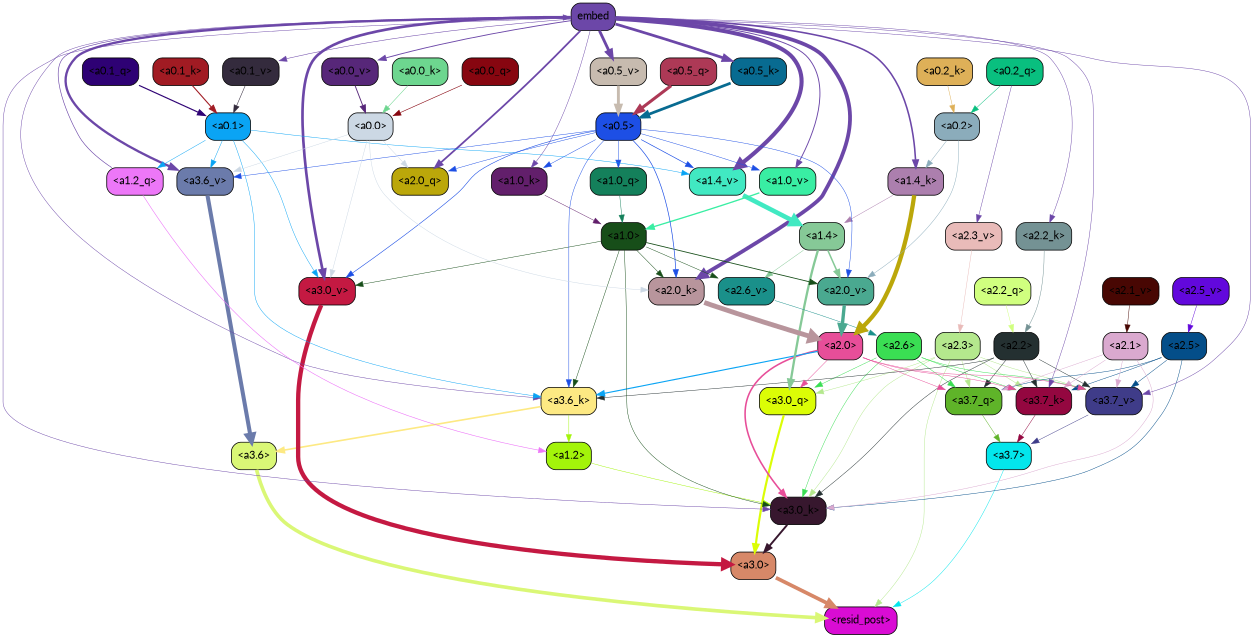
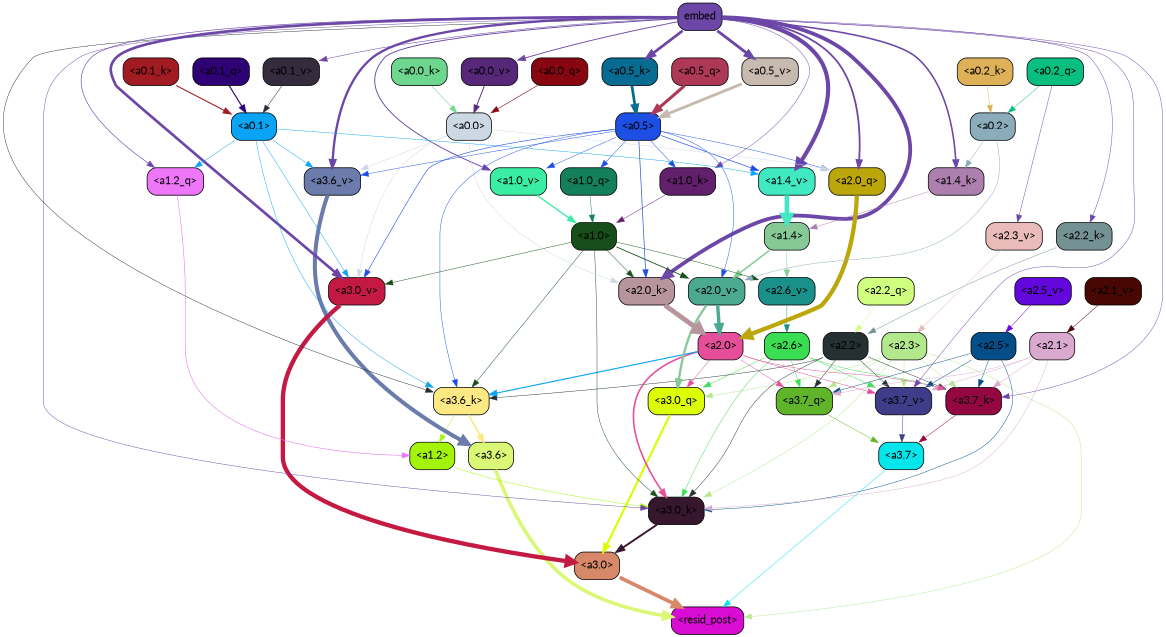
edge "<a1.2_q>" -> "embed": reversed
edge "embed" -> "<a3.6_k>": color #6c47a8 -> #243031
edge "<a1.4_k>" -> "<a2.0>": now "<a2.0_q>" -> "<a2.0>"
edge "<a1.4>" -> "<a3.0_q>": now "<a2.0_v>" -> "<a3.0_q>"
